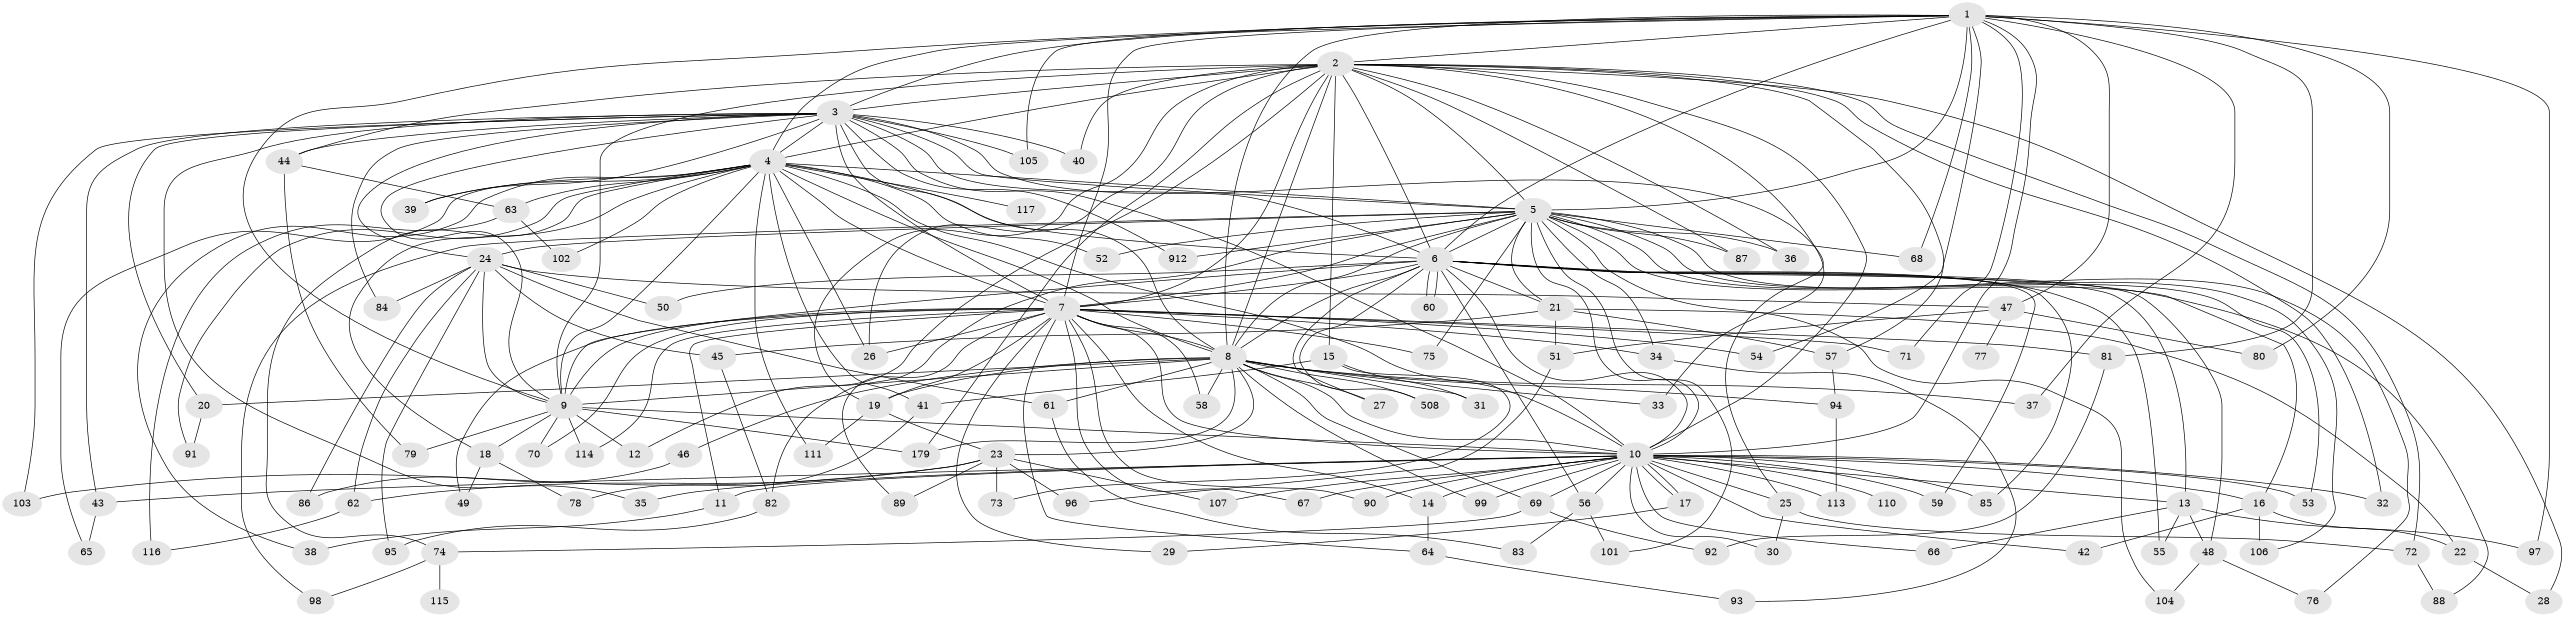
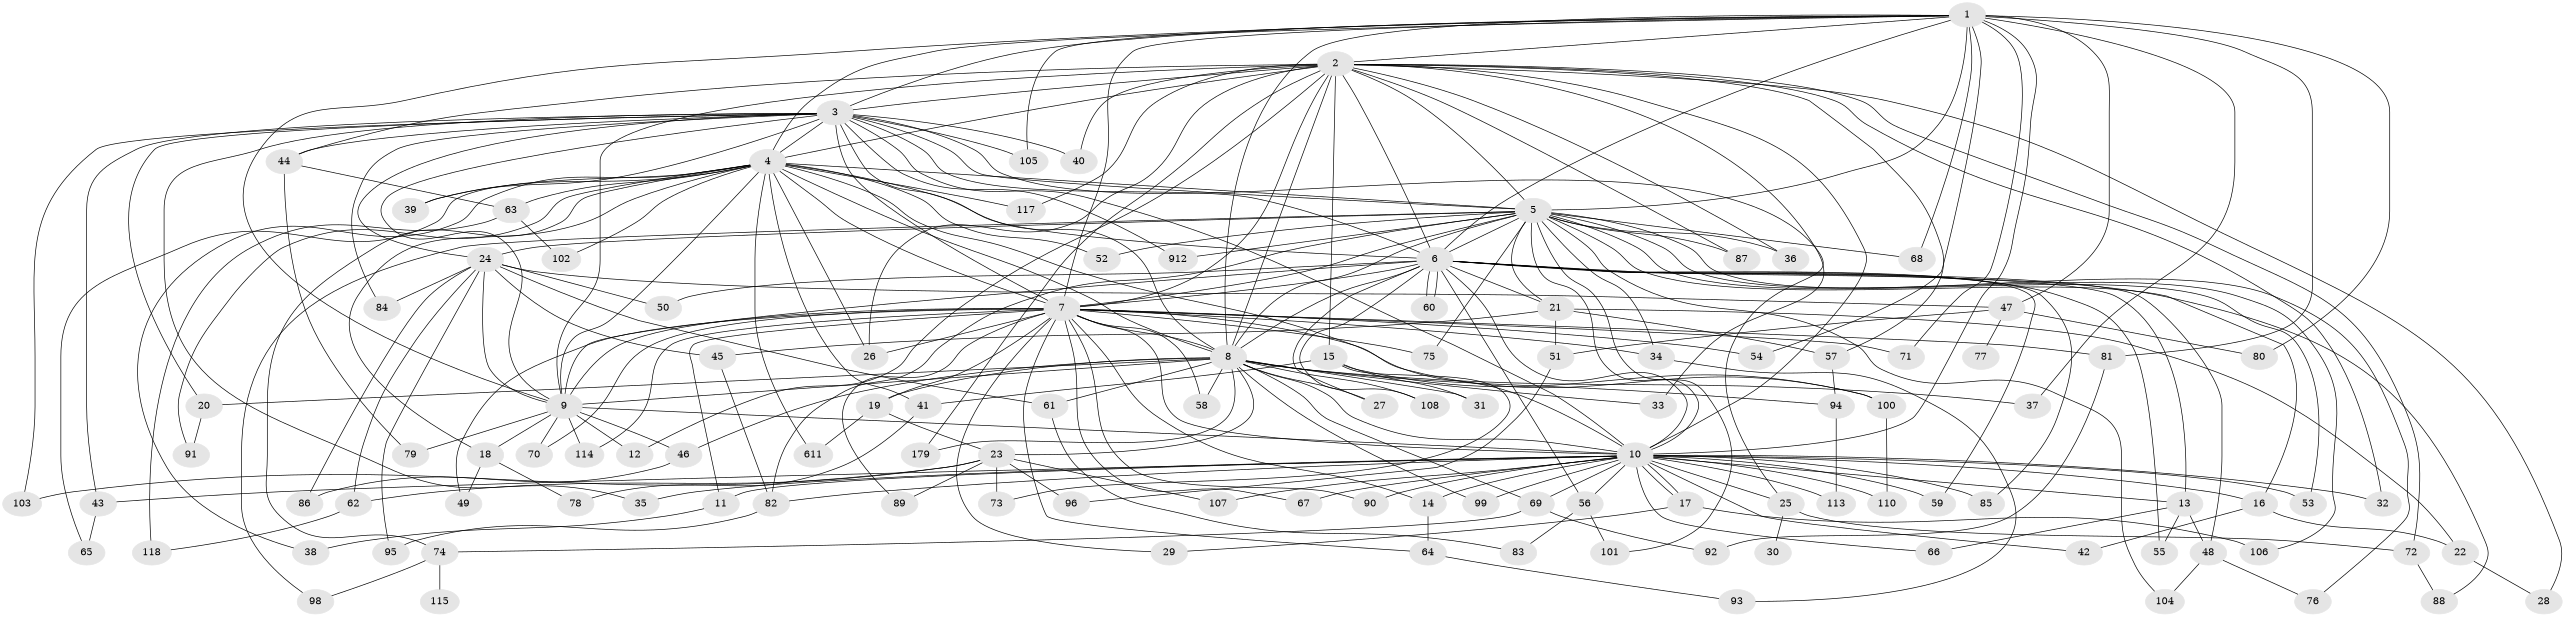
edge "2" -- "19": now "2" -- "117"
node "508": label "508" -> "108"
node "100": added
edge "9" -- "179": now "9" -- "46"
node "111": label "111" -> "611"
edge "16" -- "106": now "17" -- "106"
edge "10" -- "30": now "10" -- "82"
node "116": label "116" -> "118"
node "97": removed
